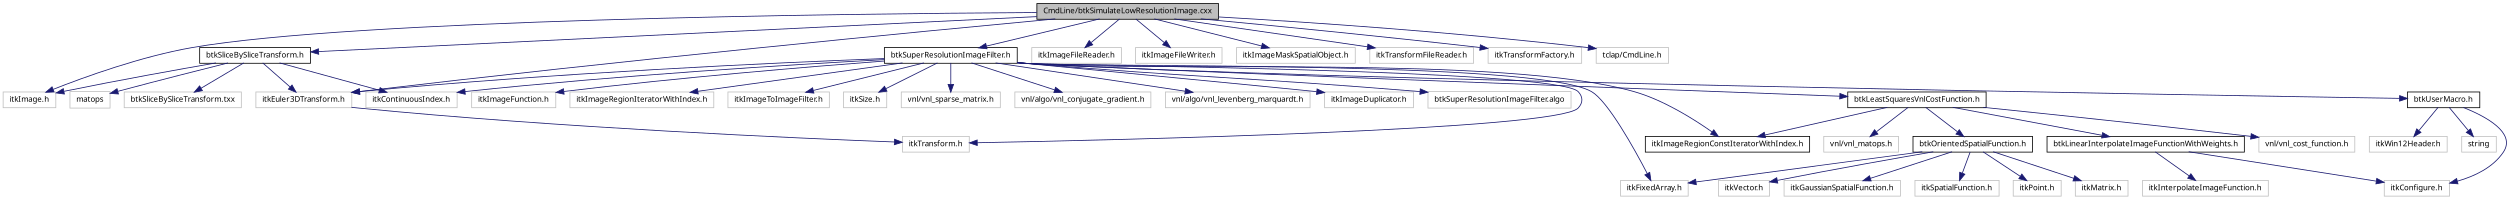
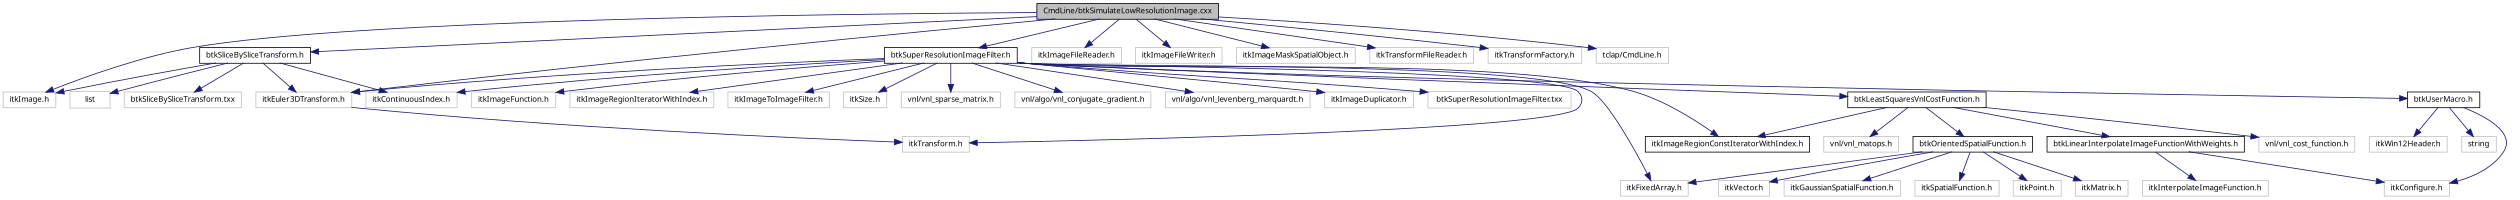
node "matops": label "matops" -> "list"
node "btkSuperResolutionImageFilter.algo": label "btkSuperResolutionImageFilter.algo" -> "btkSuperResolutionImageFilter.txx"
